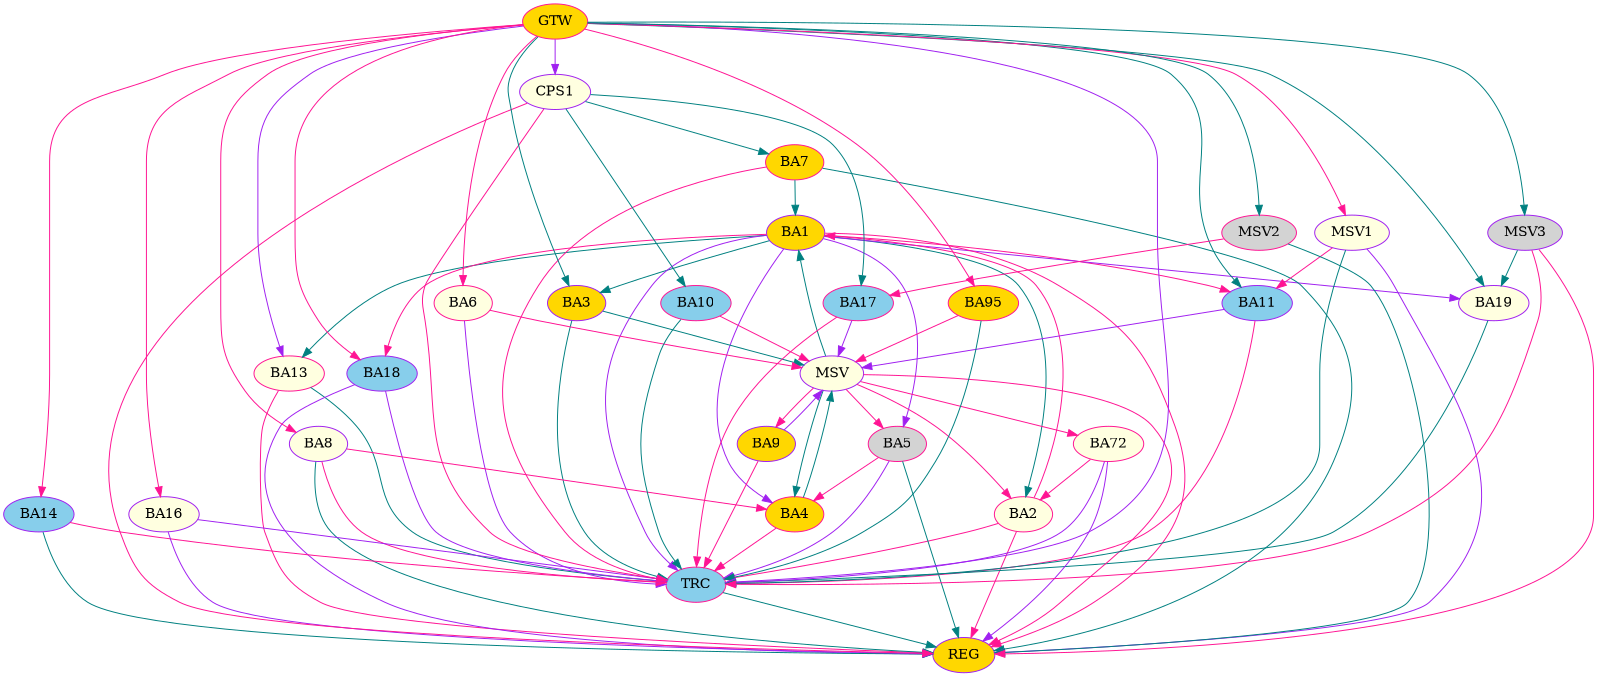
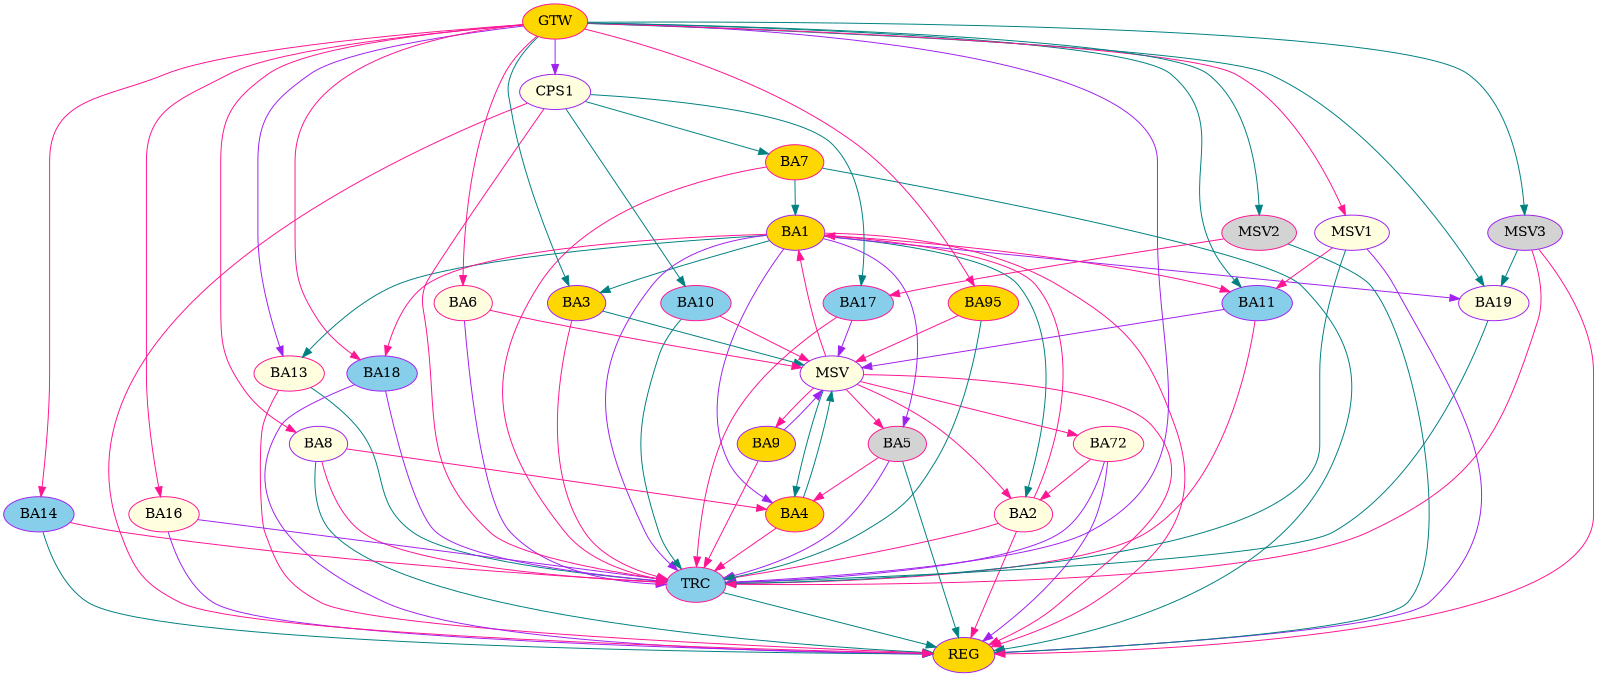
edge "MSV" -> "BA1": color teal -> deeppink
edge "BA3" -> "TRC": color teal -> deeppink
node "BA16": color purple -> deeppink
